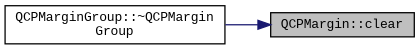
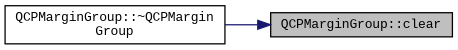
node "QCPMargin::clear": label "QCPMargin::clear" -> "QCPMarginGroup::clear"
